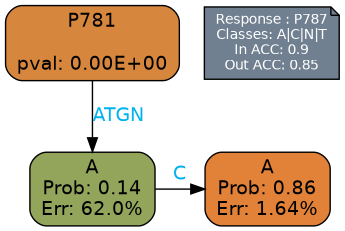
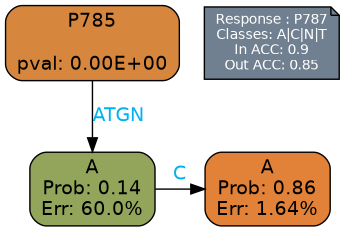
node "P781 pval: 0.00E+00": label "P781 pval: 0.00E+00" -> "P785 pval: 0.00E+00"
node "A Prob: 0.14 Err: 62.0%": label "A Prob: 0.14 Err: 62.0%" -> "A Prob: 0.14 Err: 60.0%"
